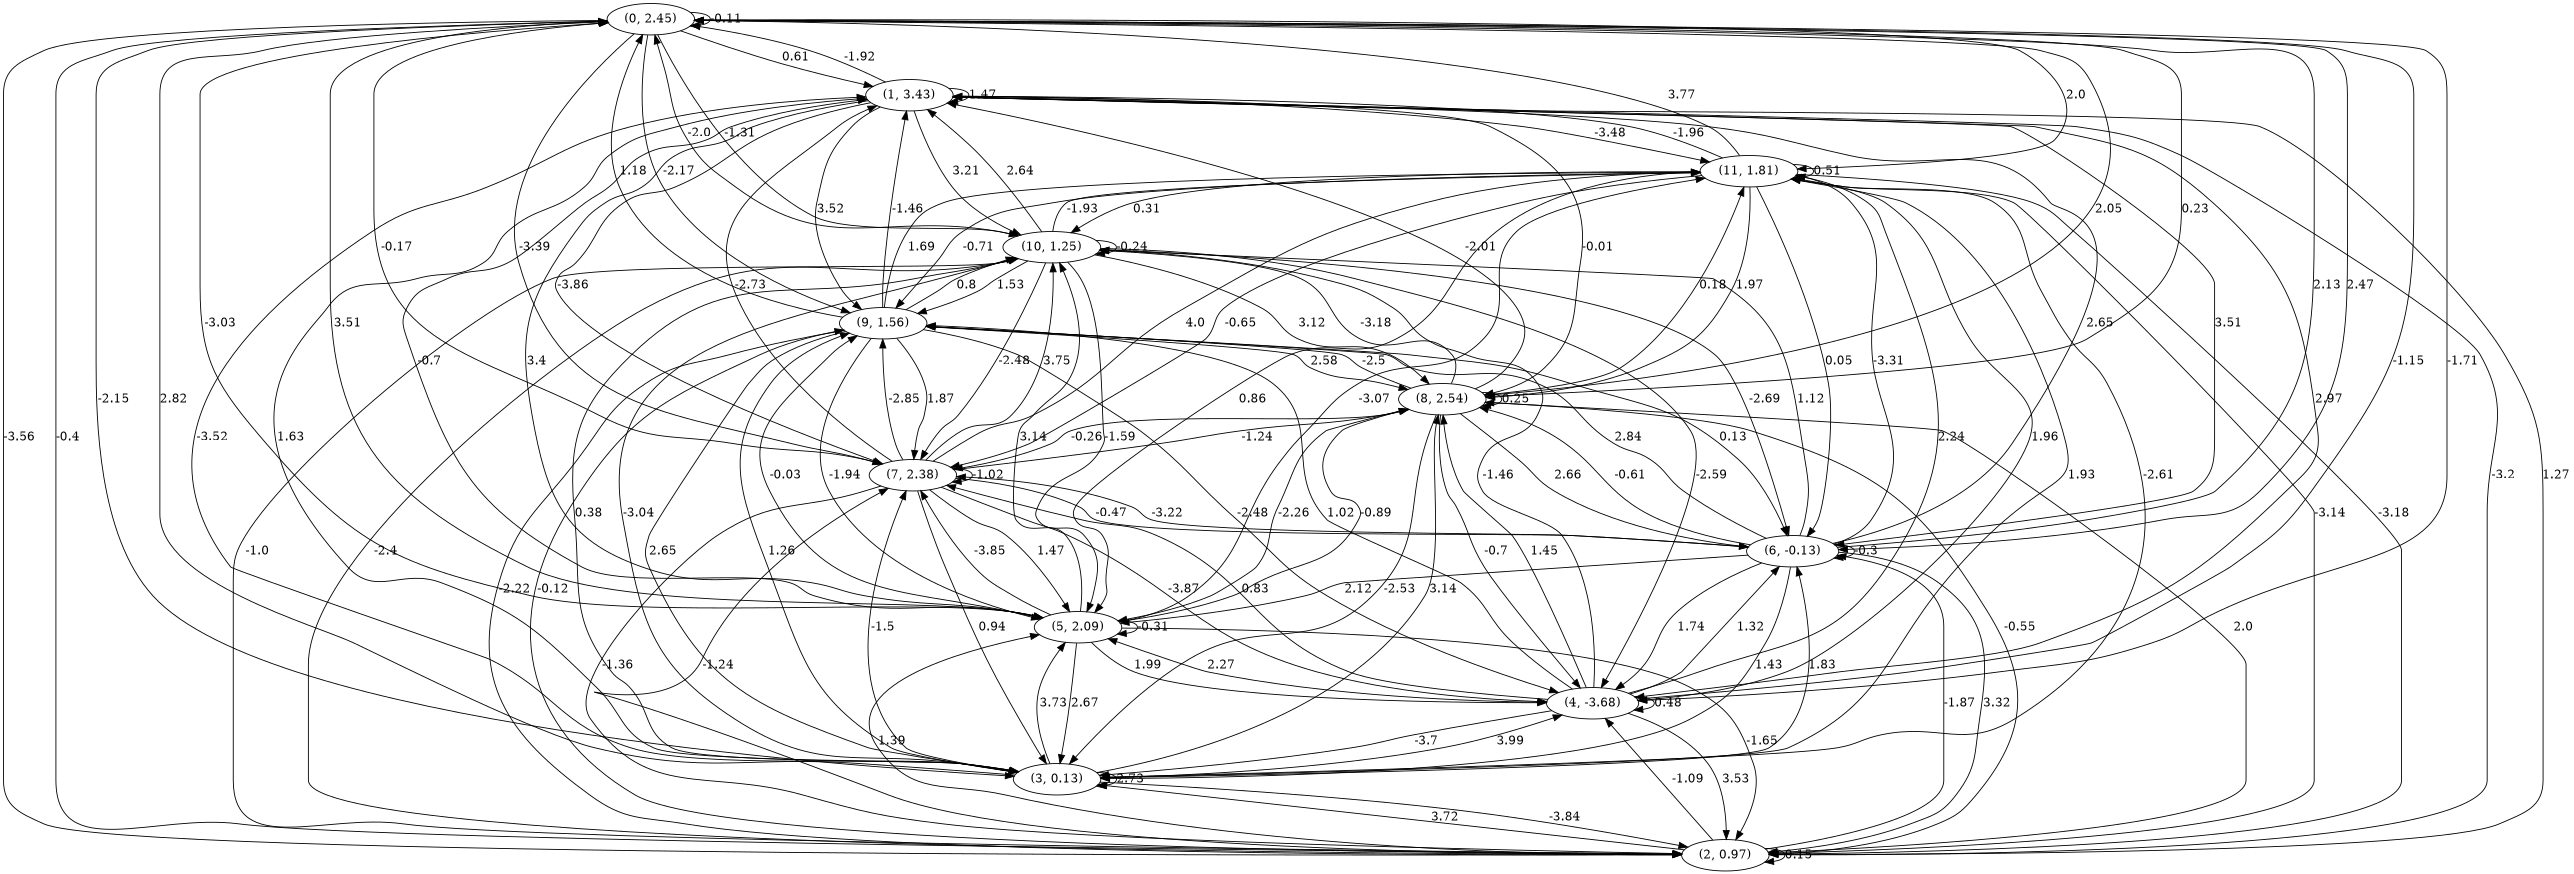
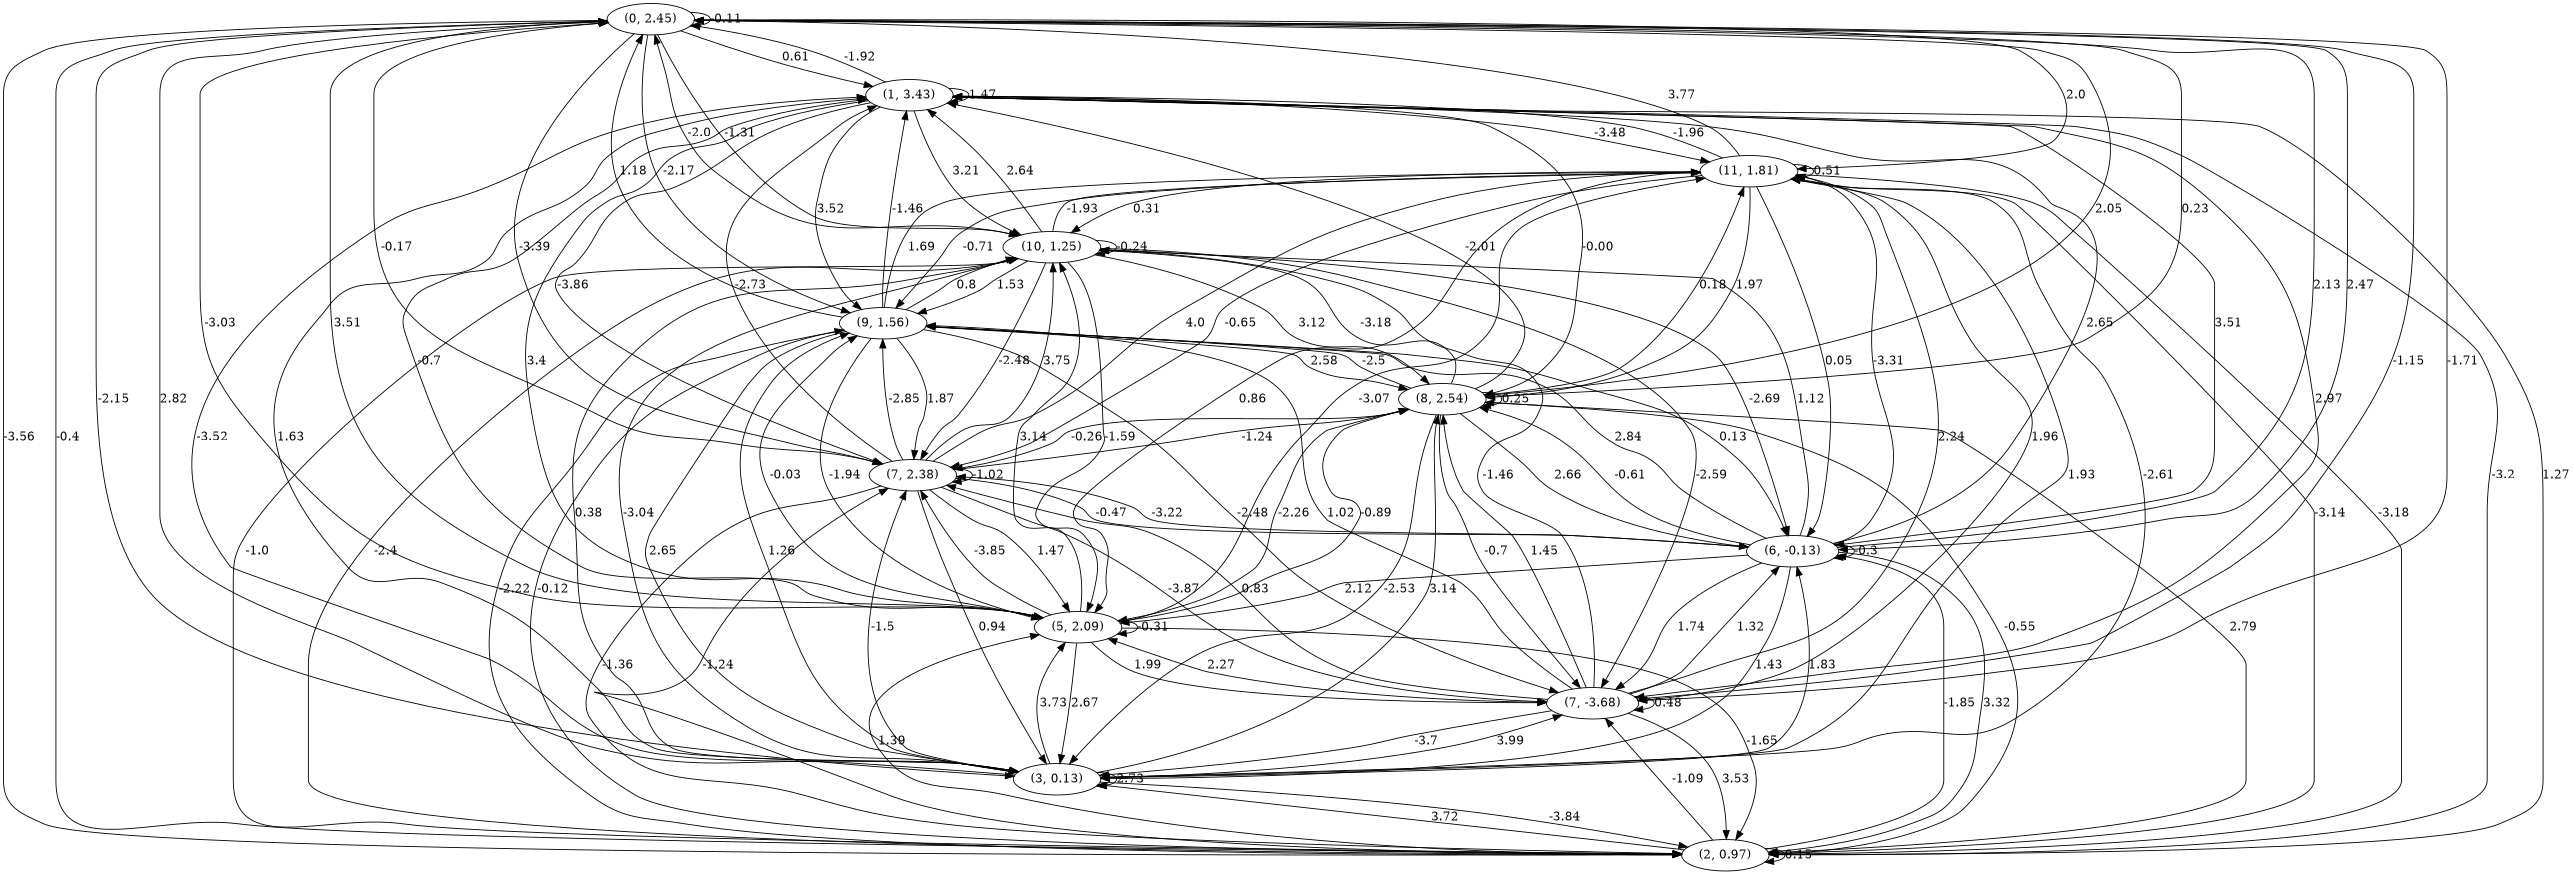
edge "(1, 3.43)" -> "(8, 2.54)": label "-0.01" -> "-0.00"
edge "(2, 0.97)" -> "(8, 2.54)": label "2.0" -> "2.79"
node "(4, -3.68)": label "(4, -3.68)" -> "(7, -3.68)"
edge "(2, 0.97)" -> "(6, -0.13)": label "-1.87" -> "-1.85"
